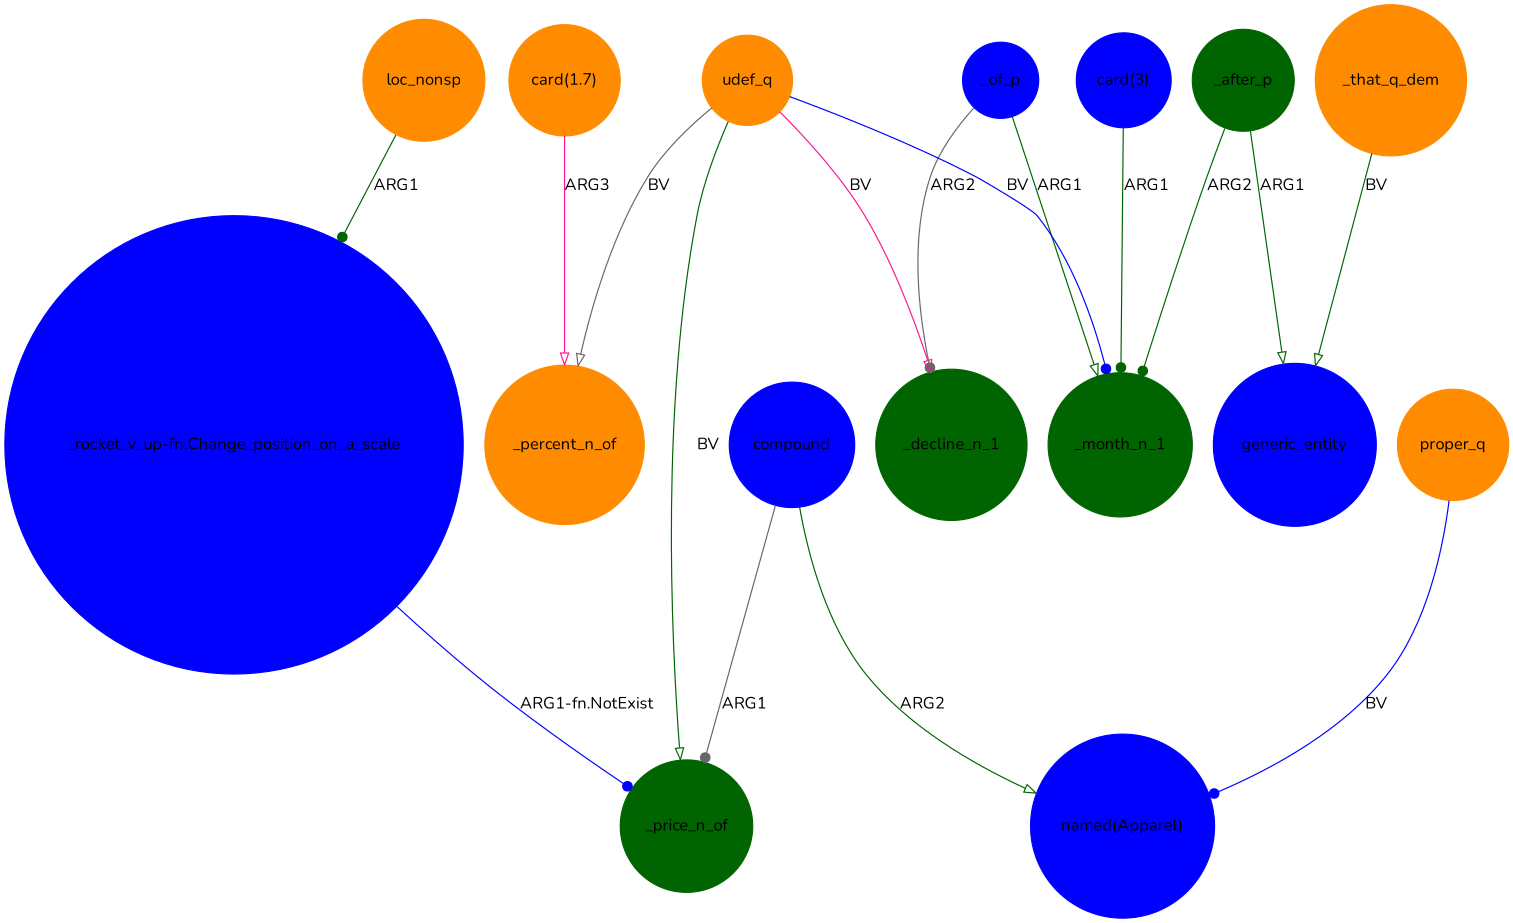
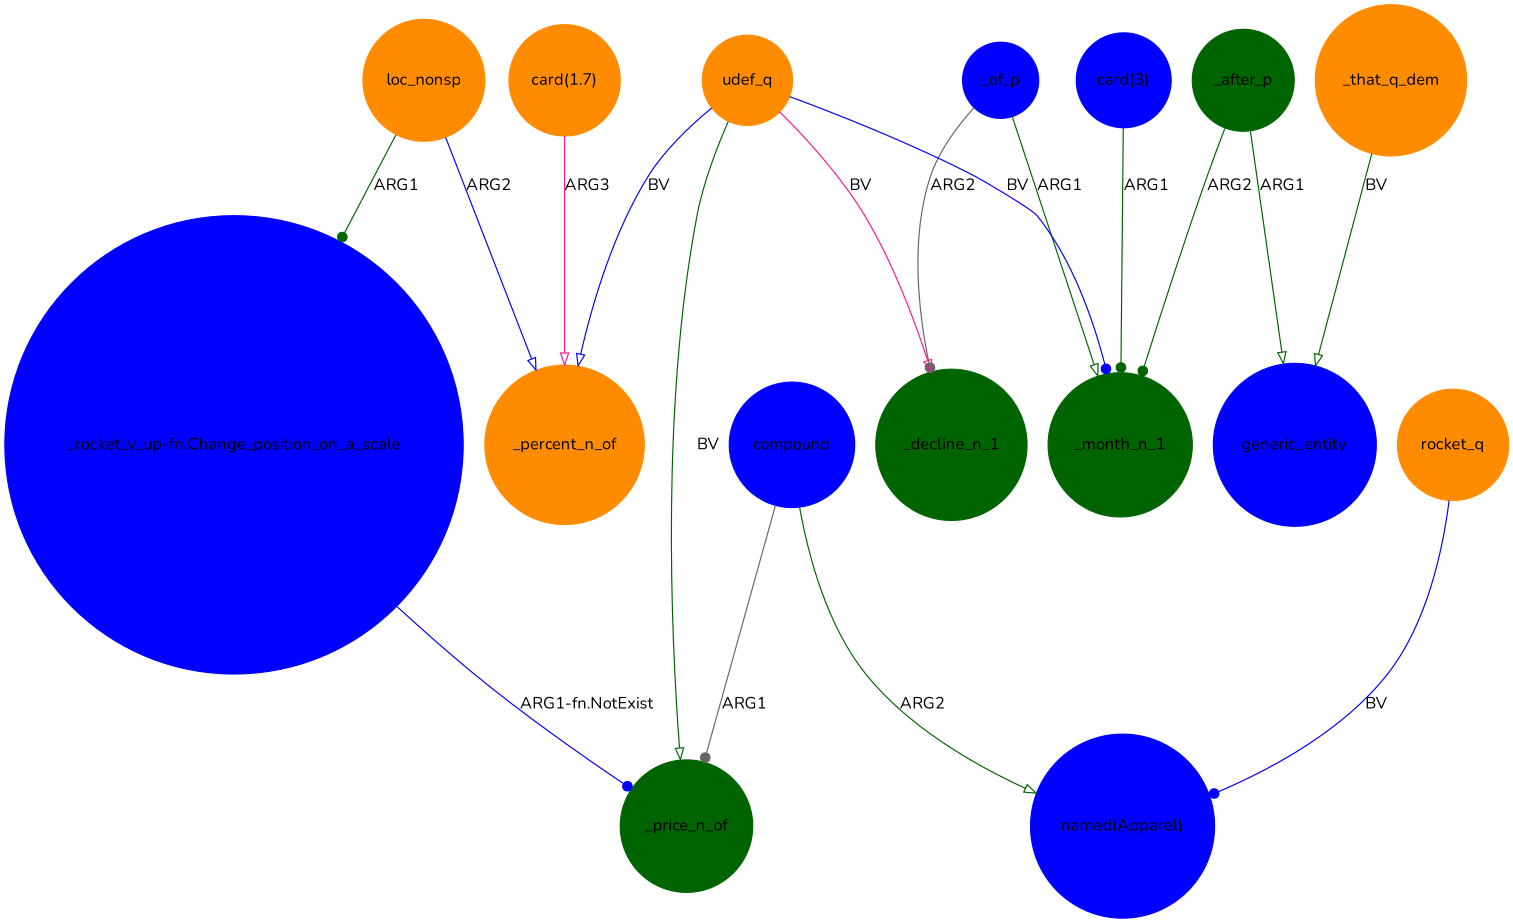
edge "udef_q" -> "_percent_n_of": color gray40 -> blue
edge "loc_nonsp" -> "_percent_n_of": added, label "ARG2"
node "proper_q": label "proper_q" -> "rocket_q"
